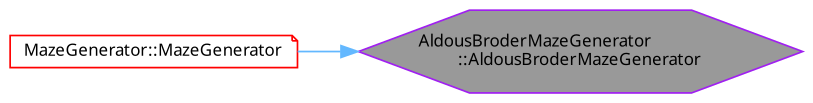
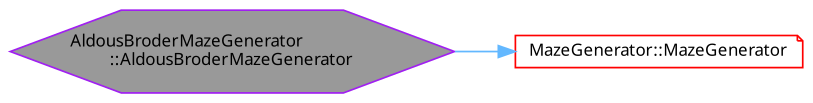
edge "MazeGenerator::MazeGenerator" -> "AldousBroderMazeGenerator ::AldousBroderMazeGenerator": reversed
